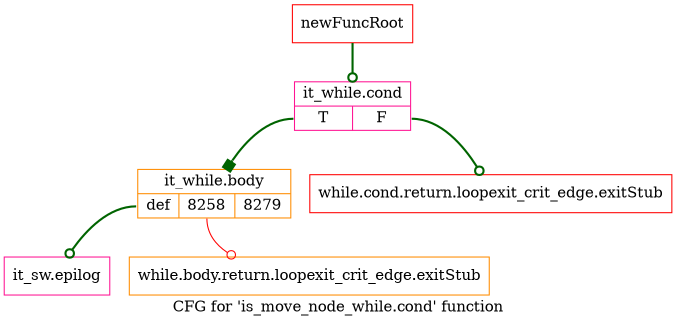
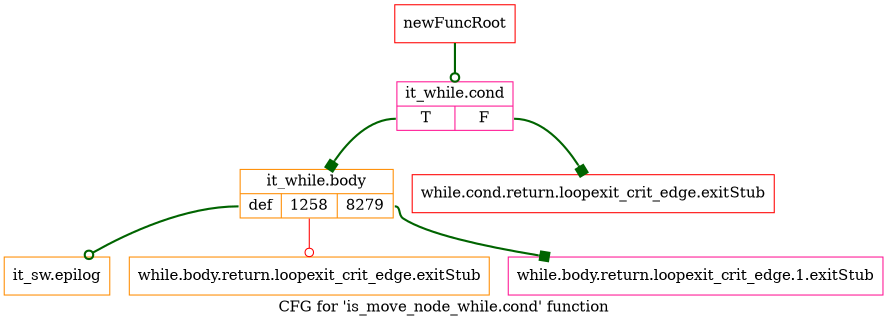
edge "it_while.cond" -> "while.cond.return.loopexit_crit_edge.exitStub": arrowhead odot -> box
node "it_while.body": text "8258" -> "1258"
node "it_sw.epilog": color deeppink -> darkorange
node "while.body.return.loopexit_crit_edge.1.exitStub": added
